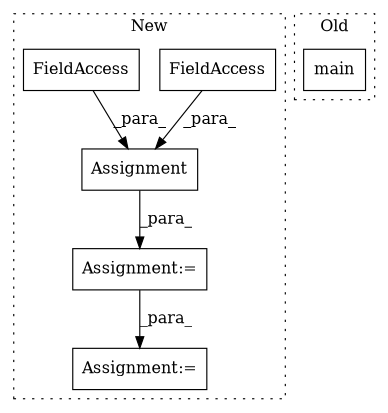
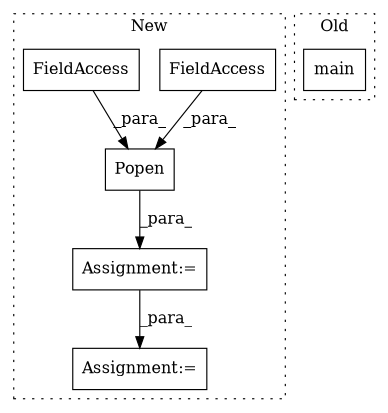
node "Assignment": label "Assignment" -> "Popen"
